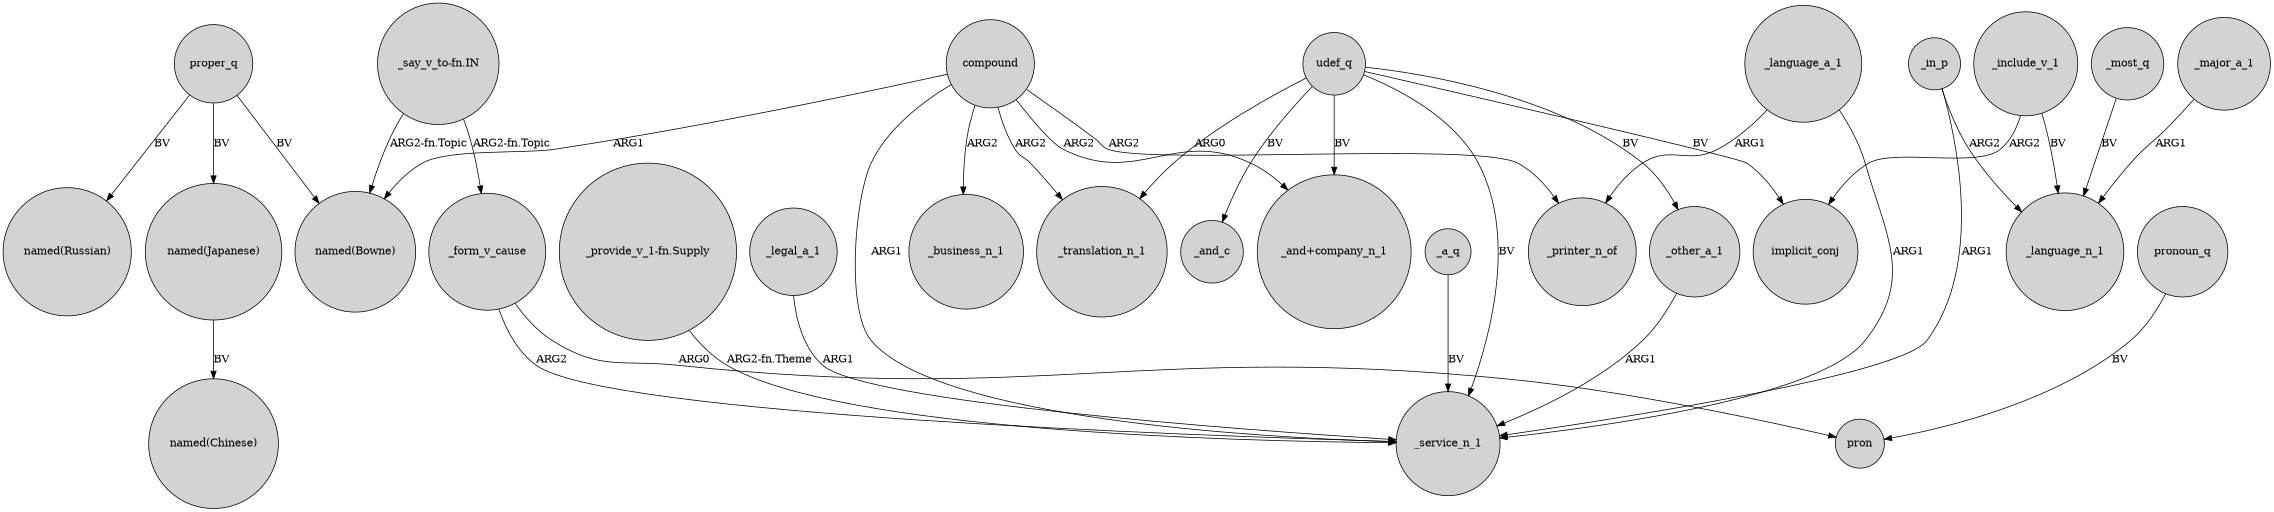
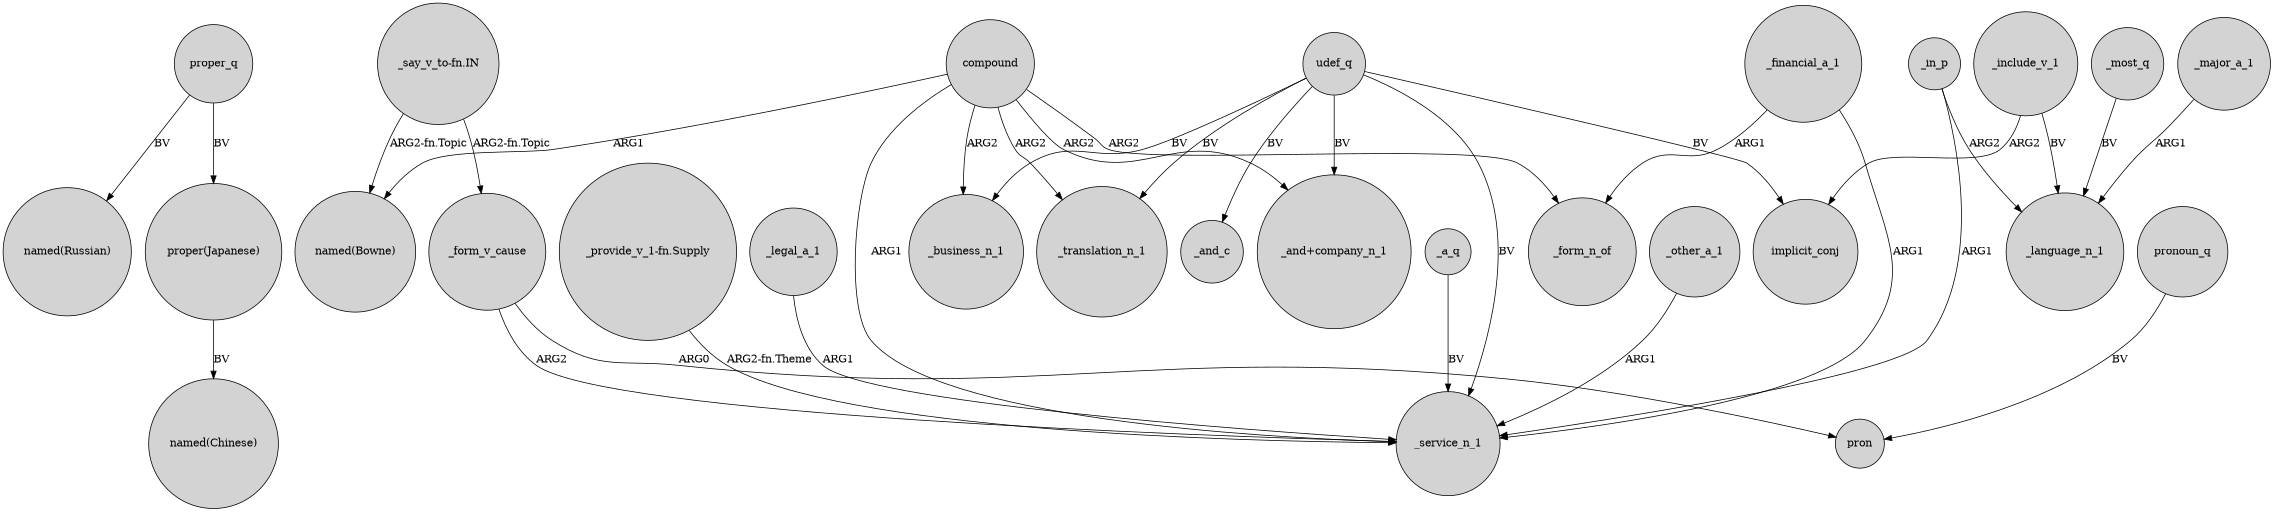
node "_language_a_1": label "_language_a_1" -> "_financial_a_1"
edge "udef_q" -> "_other_a_1": now "udef_q" -> "_business_n_1"
edge "udef_q" -> "_translation_n_1": label "ARG0" -> "BV"
edge "proper_q" -> "named(Bowne)": removed, label "BV"
node "named(Japanese)": label "named(Japanese)" -> "proper(Japanese)"
node "_printer_n_of": label "_printer_n_of" -> "_form_n_of"
